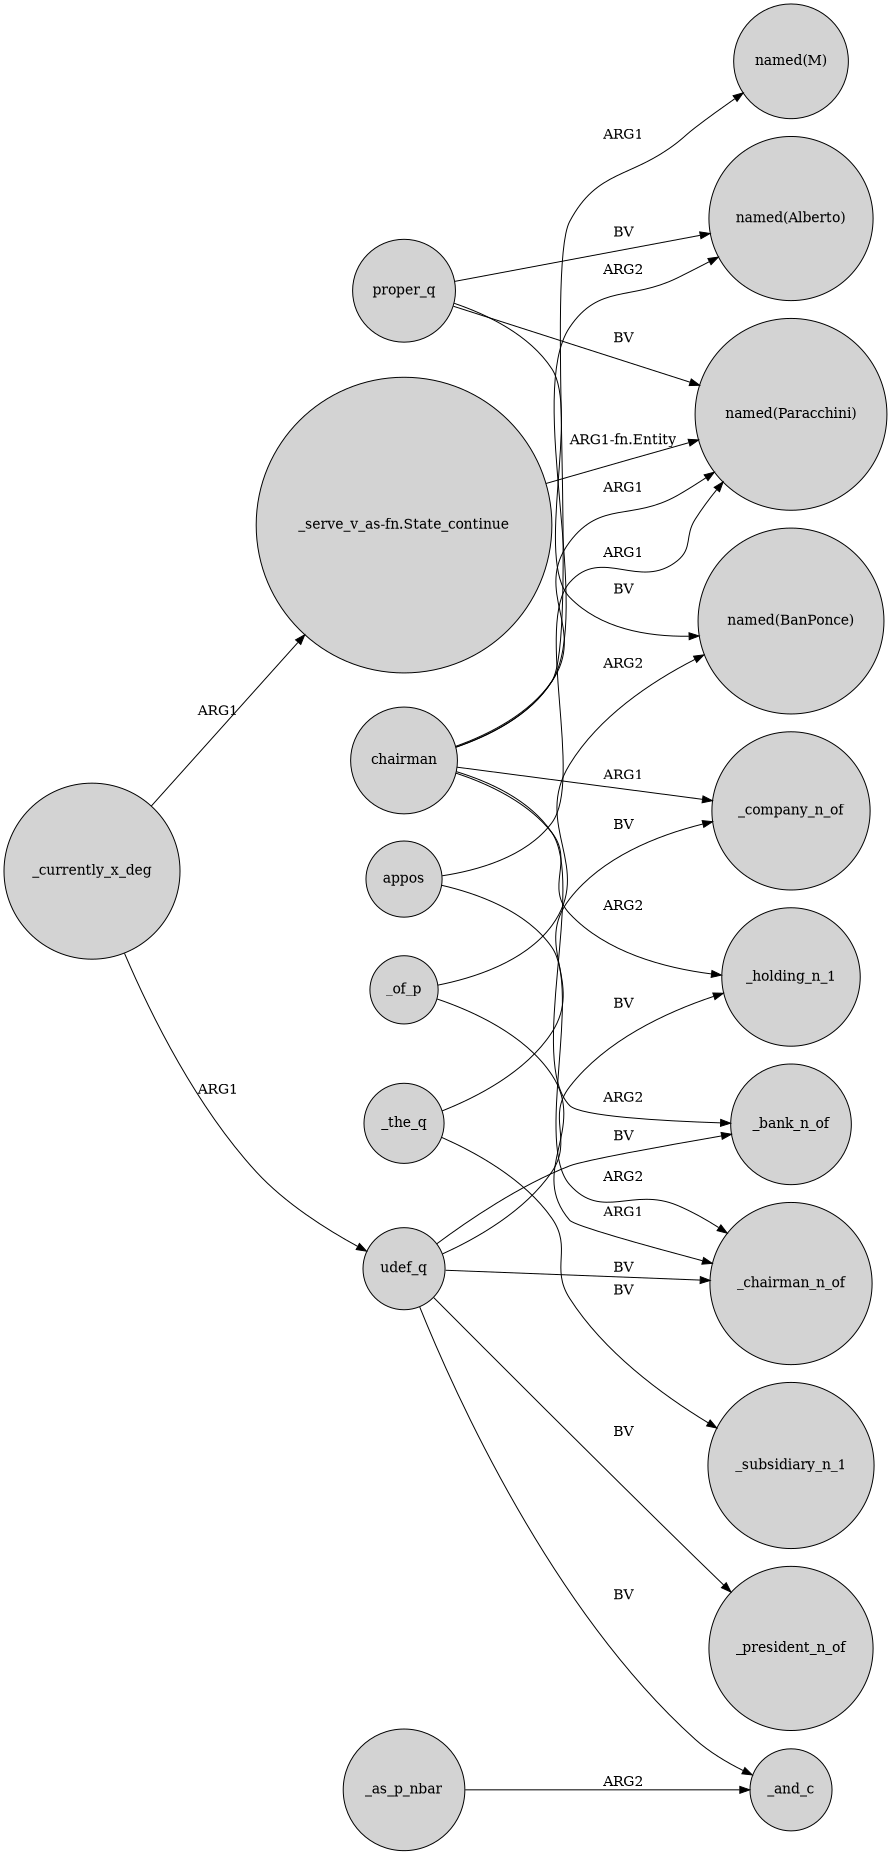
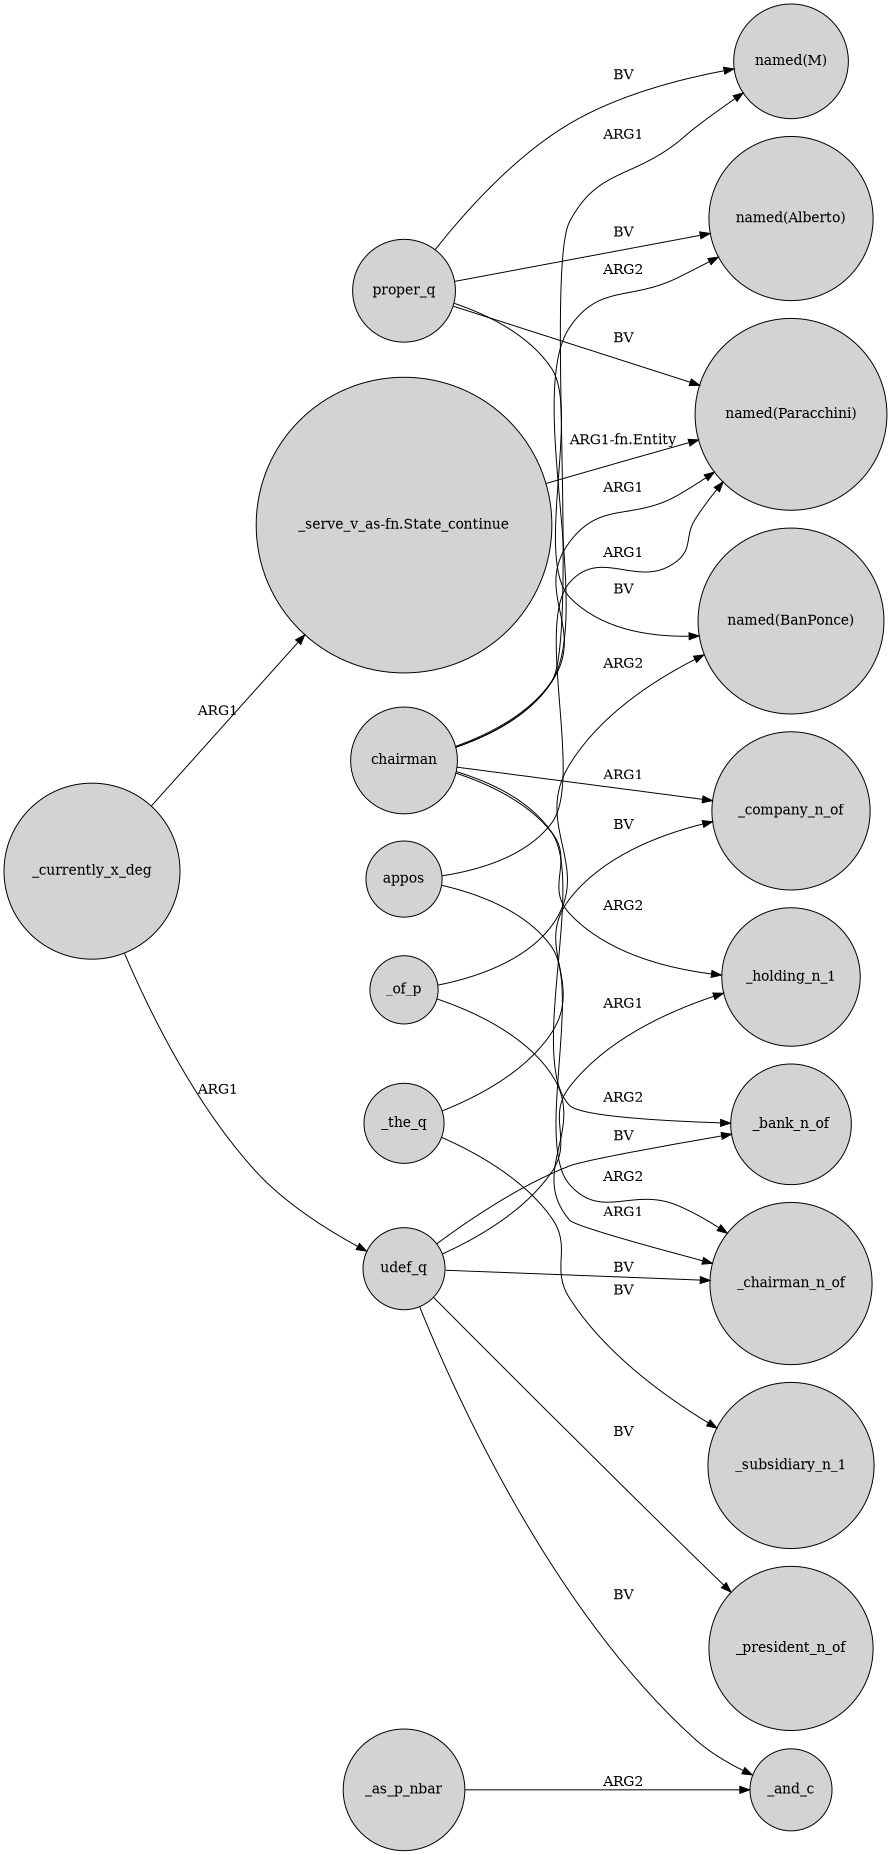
edge "proper_q" -> "named(M)": added, label "BV"
edge "udef_q" -> "_holding_n_1": label "BV" -> "ARG1"
